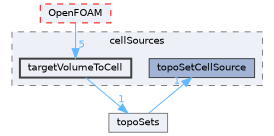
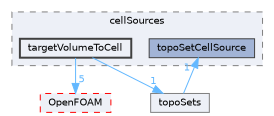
edge "OpenFOAM" -> "targetVolumeToCell": reversed
